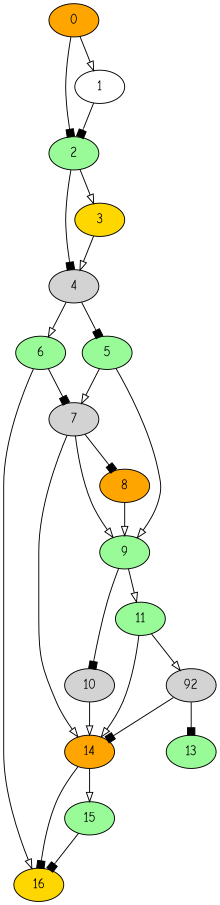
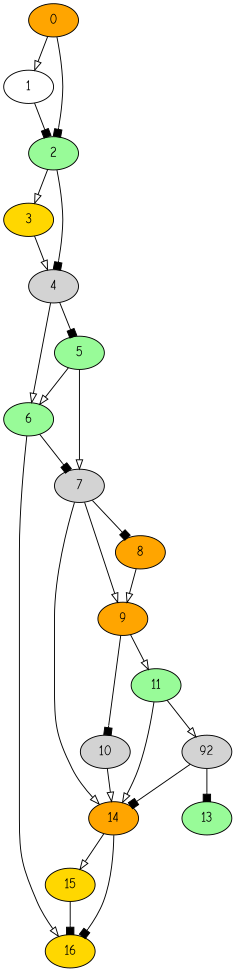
edge "5" -> "9": now "5" -> "6"
node "9": fillcolor palegreen -> orange
node "15": fillcolor palegreen -> gold
